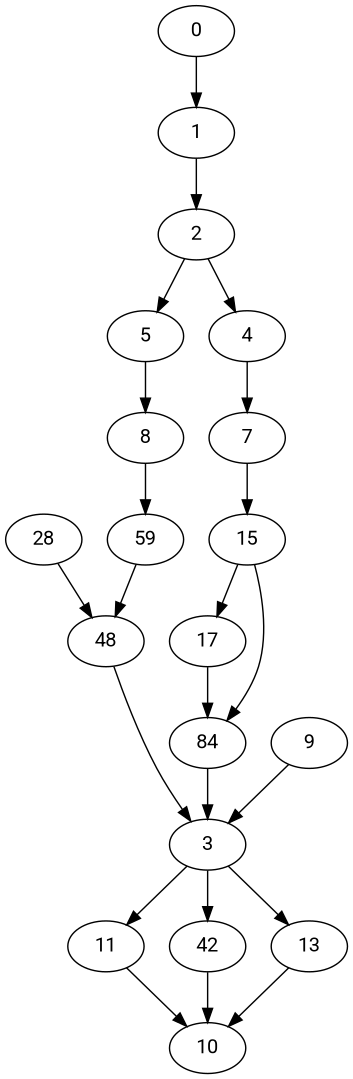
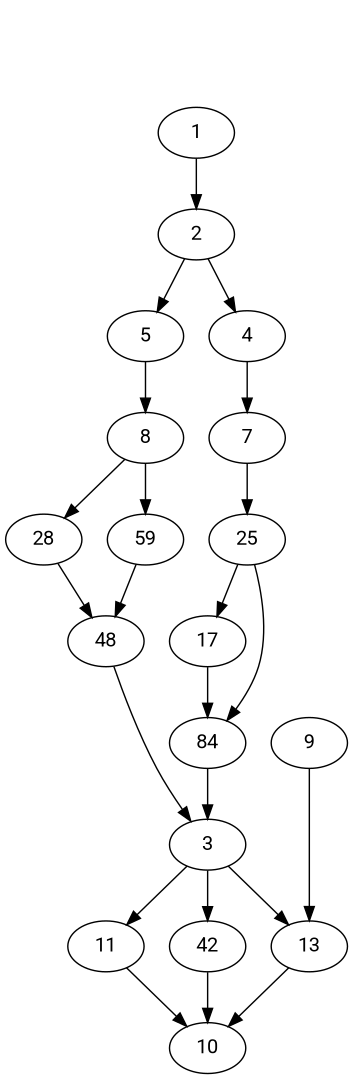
node "0": removed
edge "8" -> "28": added
node "15": label "15" -> "25"
edge "9" -> "3": now "9" -> "13"
